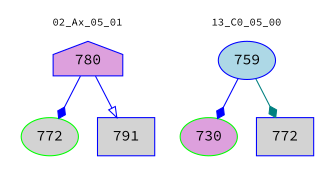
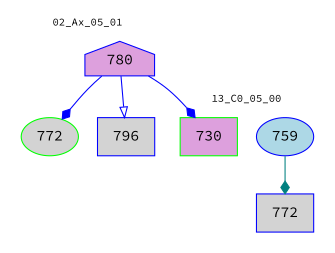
edge "759" -> "730": now "780" -> "730"
node "791": label "791" -> "796"
node "730": shape ellipse -> box
